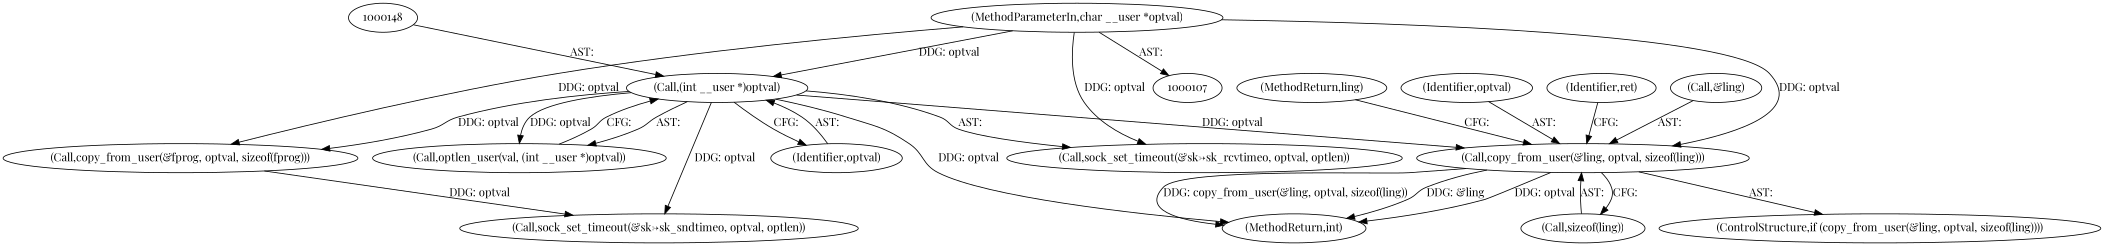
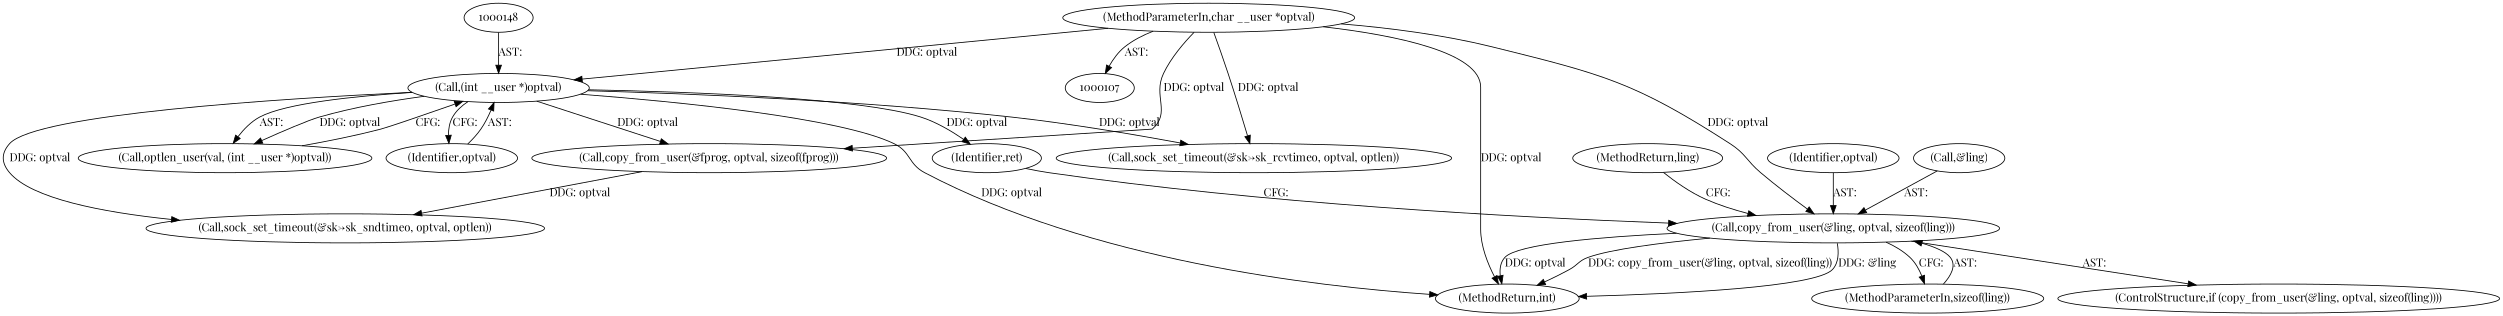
edge "(MethodParameterIn,char __user *optval)" -> "(MethodReturn,int)": added, label "DDG: optval"
edge "(Call,(int __user *)optval)" -> "(Call,copy_from_user(&ling, optval, sizeof(ling)))": now "(Call,(int __user *)optval)" -> "(Identifier,ret)"
edge "(Call,(int __user *)optval)" -> "(Call,sock_set_timeout(&sk->sk_rcvtimeo, optval, optlen))": label "AST: " -> "DDG: optval"
node "(Call,sizeof(ling))": label "(Call,sizeof(ling))" -> "(MethodParameterIn,sizeof(ling))"
